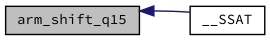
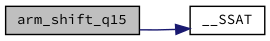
edge "__SSAT" -> "arm_shift_q15": reversed
